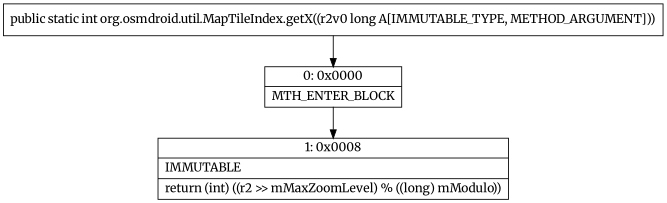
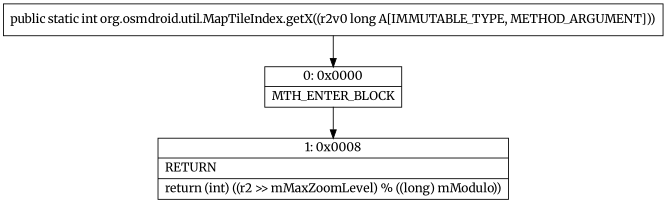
node "1: 0x0008": text "IMMUTABLE" -> "RETURN"
